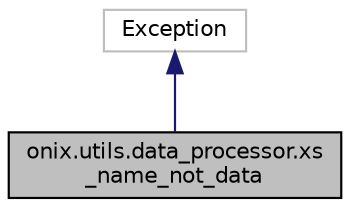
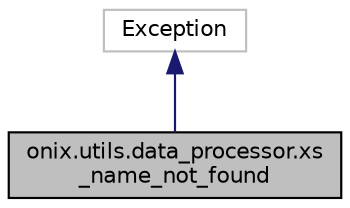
node "onix.utils.data_processor.xs _name_not_data": label "onix.utils.data_processor.xs _name_not_data" -> "onix.utils.data_processor.xs _name_not_found"
